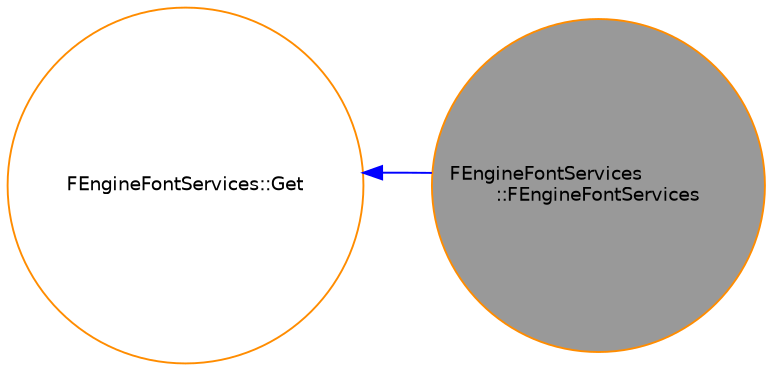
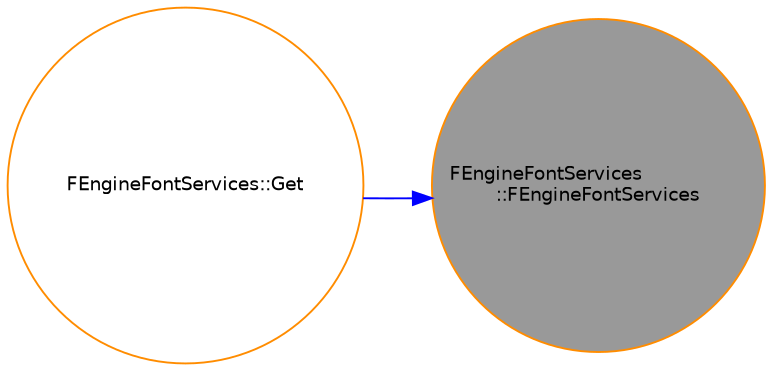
edge "FEngineFontServices ::FEngineFontServices" -> "FEngineFontServices::Get": reversed
